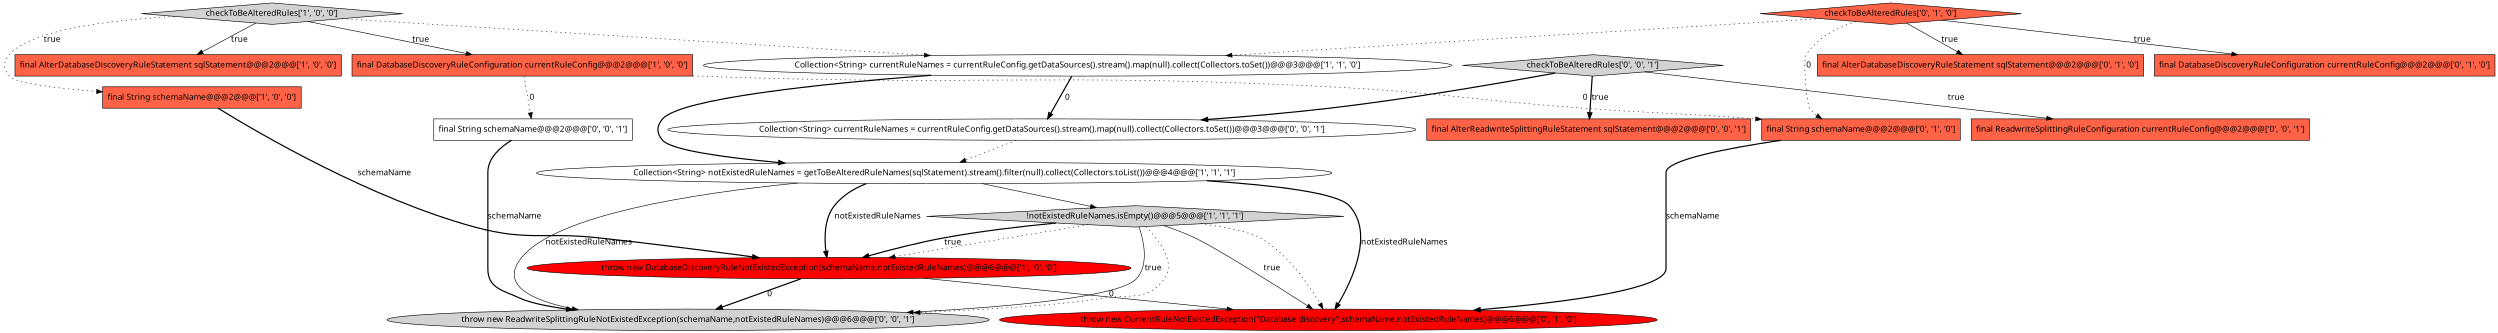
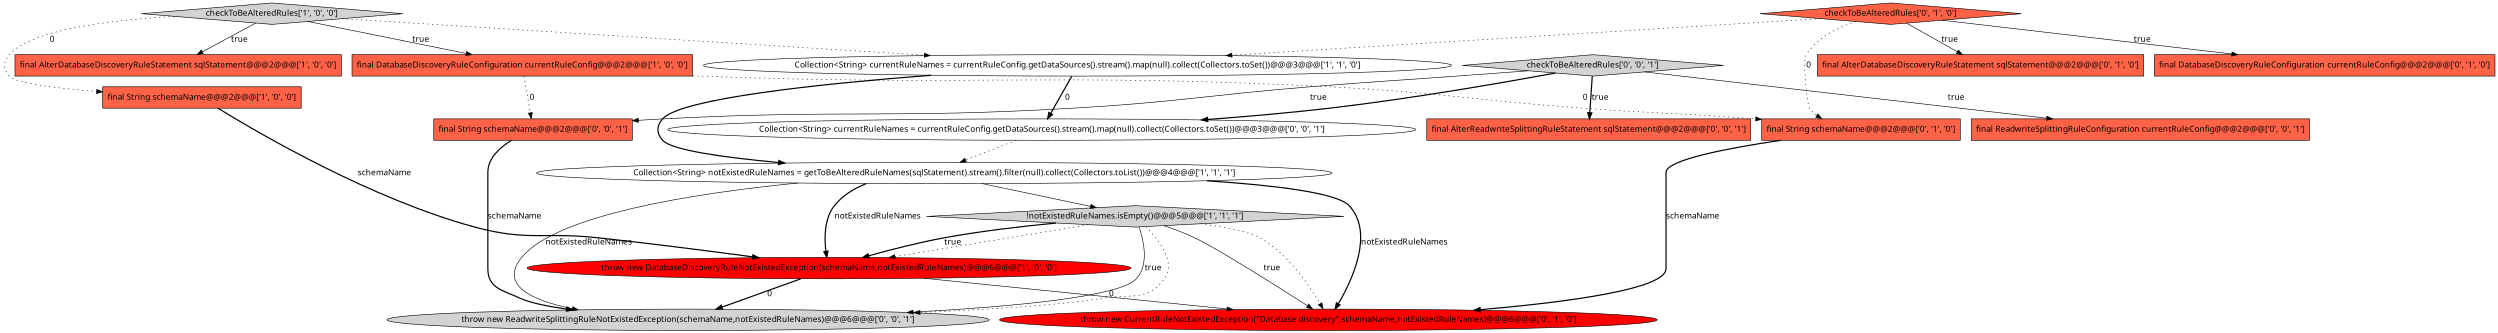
edge "checkToBeAlteredRules['1', '0', '0']" -> "final String schemaName@@@2@@@['1', '0', '0']": label "true" -> "0"
edge "checkToBeAlteredRules['0', '0', '1']" -> "final String schemaName@@@2@@@['0', '0', '1']": added, label "true"
node "final String schemaName@@@2@@@['0', '0', '1']": fillcolor white -> tomato
